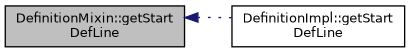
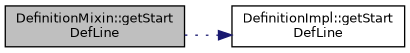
edge "DefinitionImpl::getStart DefLine" -> "DefinitionMixin::getStart DefLine": reversed
